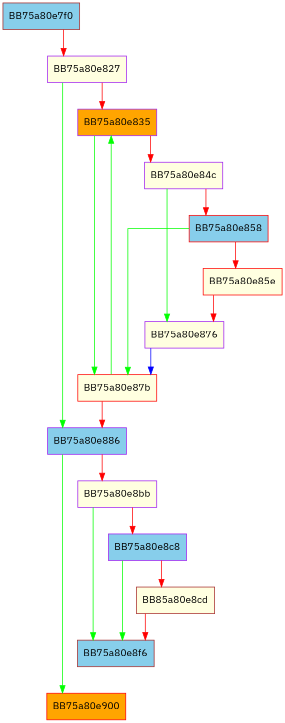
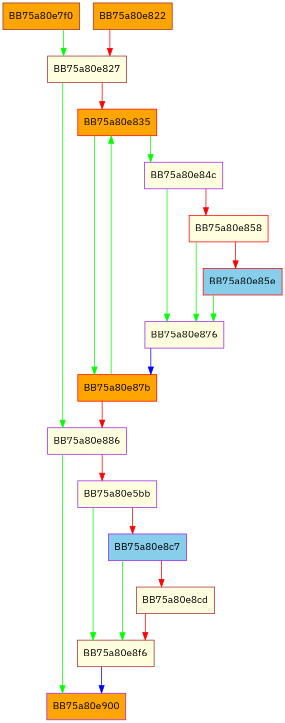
node "BB75a80e7f0": fillcolor skyblue -> orange
node "BB75a80e822": added
edge "BB75a80e7f0" -> "BB75a80e827": color red -> green
node "BB75a80e827": color purple -> brown
node "BB75a80e835": color purple -> red
edge "BB75a80e835" -> "BB75a80e84c": color red -> green
node "BB75a80e858": fillcolor skyblue -> lightyellow
edge "BB75a80e858" -> "BB75a80e87b": now "BB75a80e858" -> "BB75a80e876"
node "BB75a80e85e": fillcolor lightyellow -> skyblue
edge "BB75a80e85e" -> "BB75a80e876": color red -> green
node "BB75a80e87b": fillcolor lightyellow -> orange
node "BB75a80e886": fillcolor skyblue -> lightyellow
node "BB75a80e8bb": label "BB75a80e8bb" -> "BB75a80e5bb"
node "BB75a80e8c8": label "BB75a80e8c8" -> "BB75a80e8c7"
node "BB85a80e8cd": label "BB85a80e8cd" -> "BB75a80e8cd"
node "BB75a80e8f6": fillcolor skyblue -> lightyellow
edge "BB75a80e8f6" -> "BB75a80e900": added
node "BB75a80e900": color red -> purple
